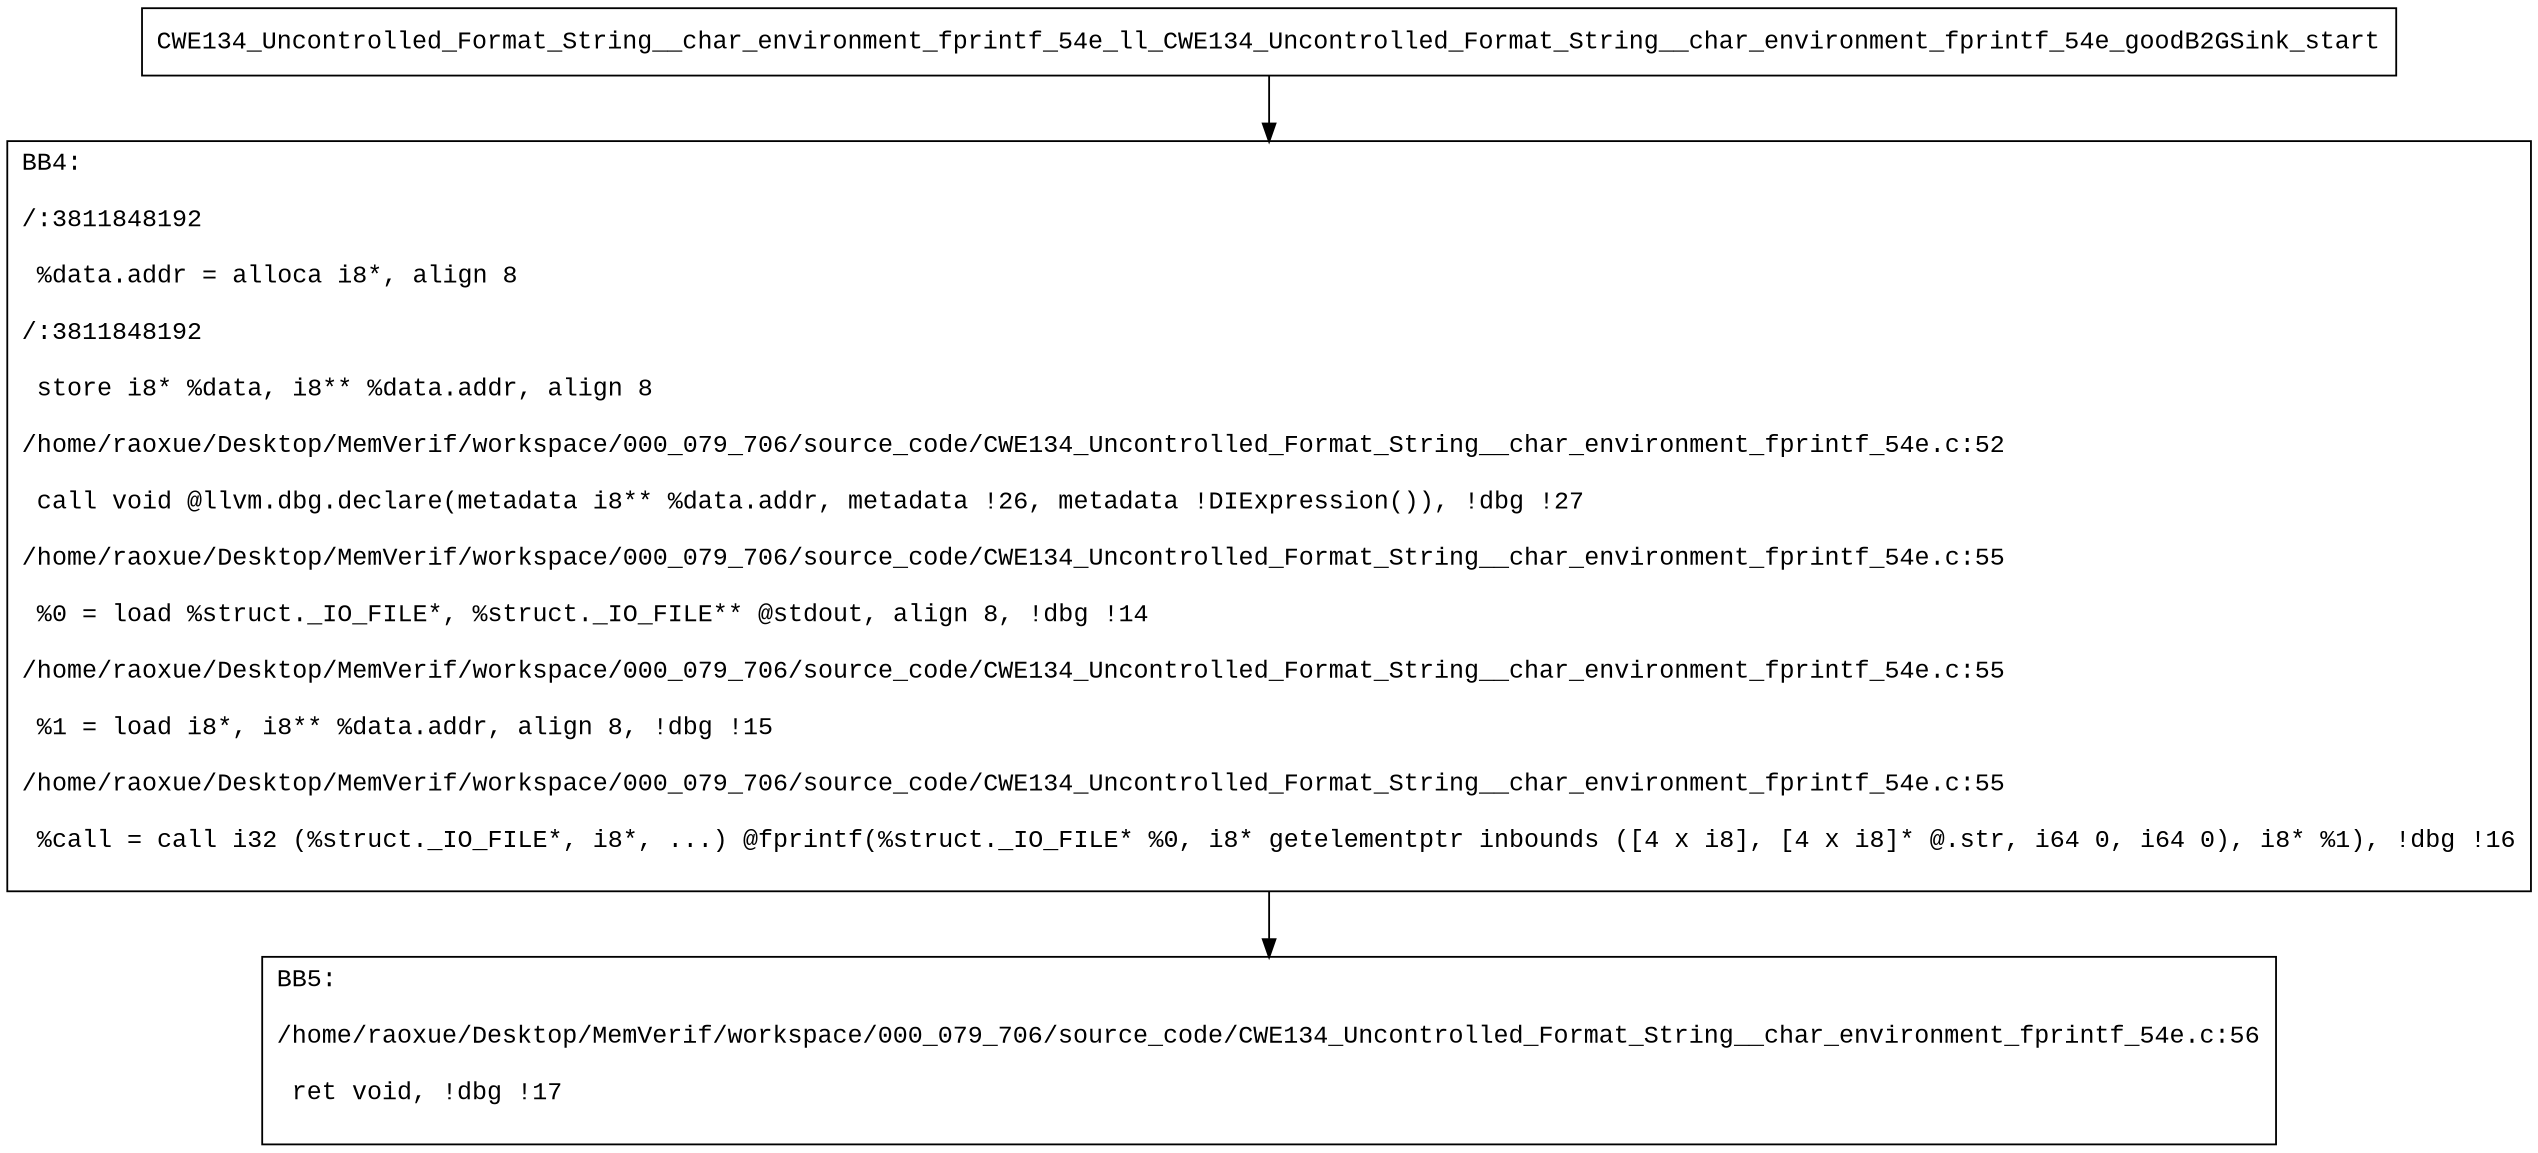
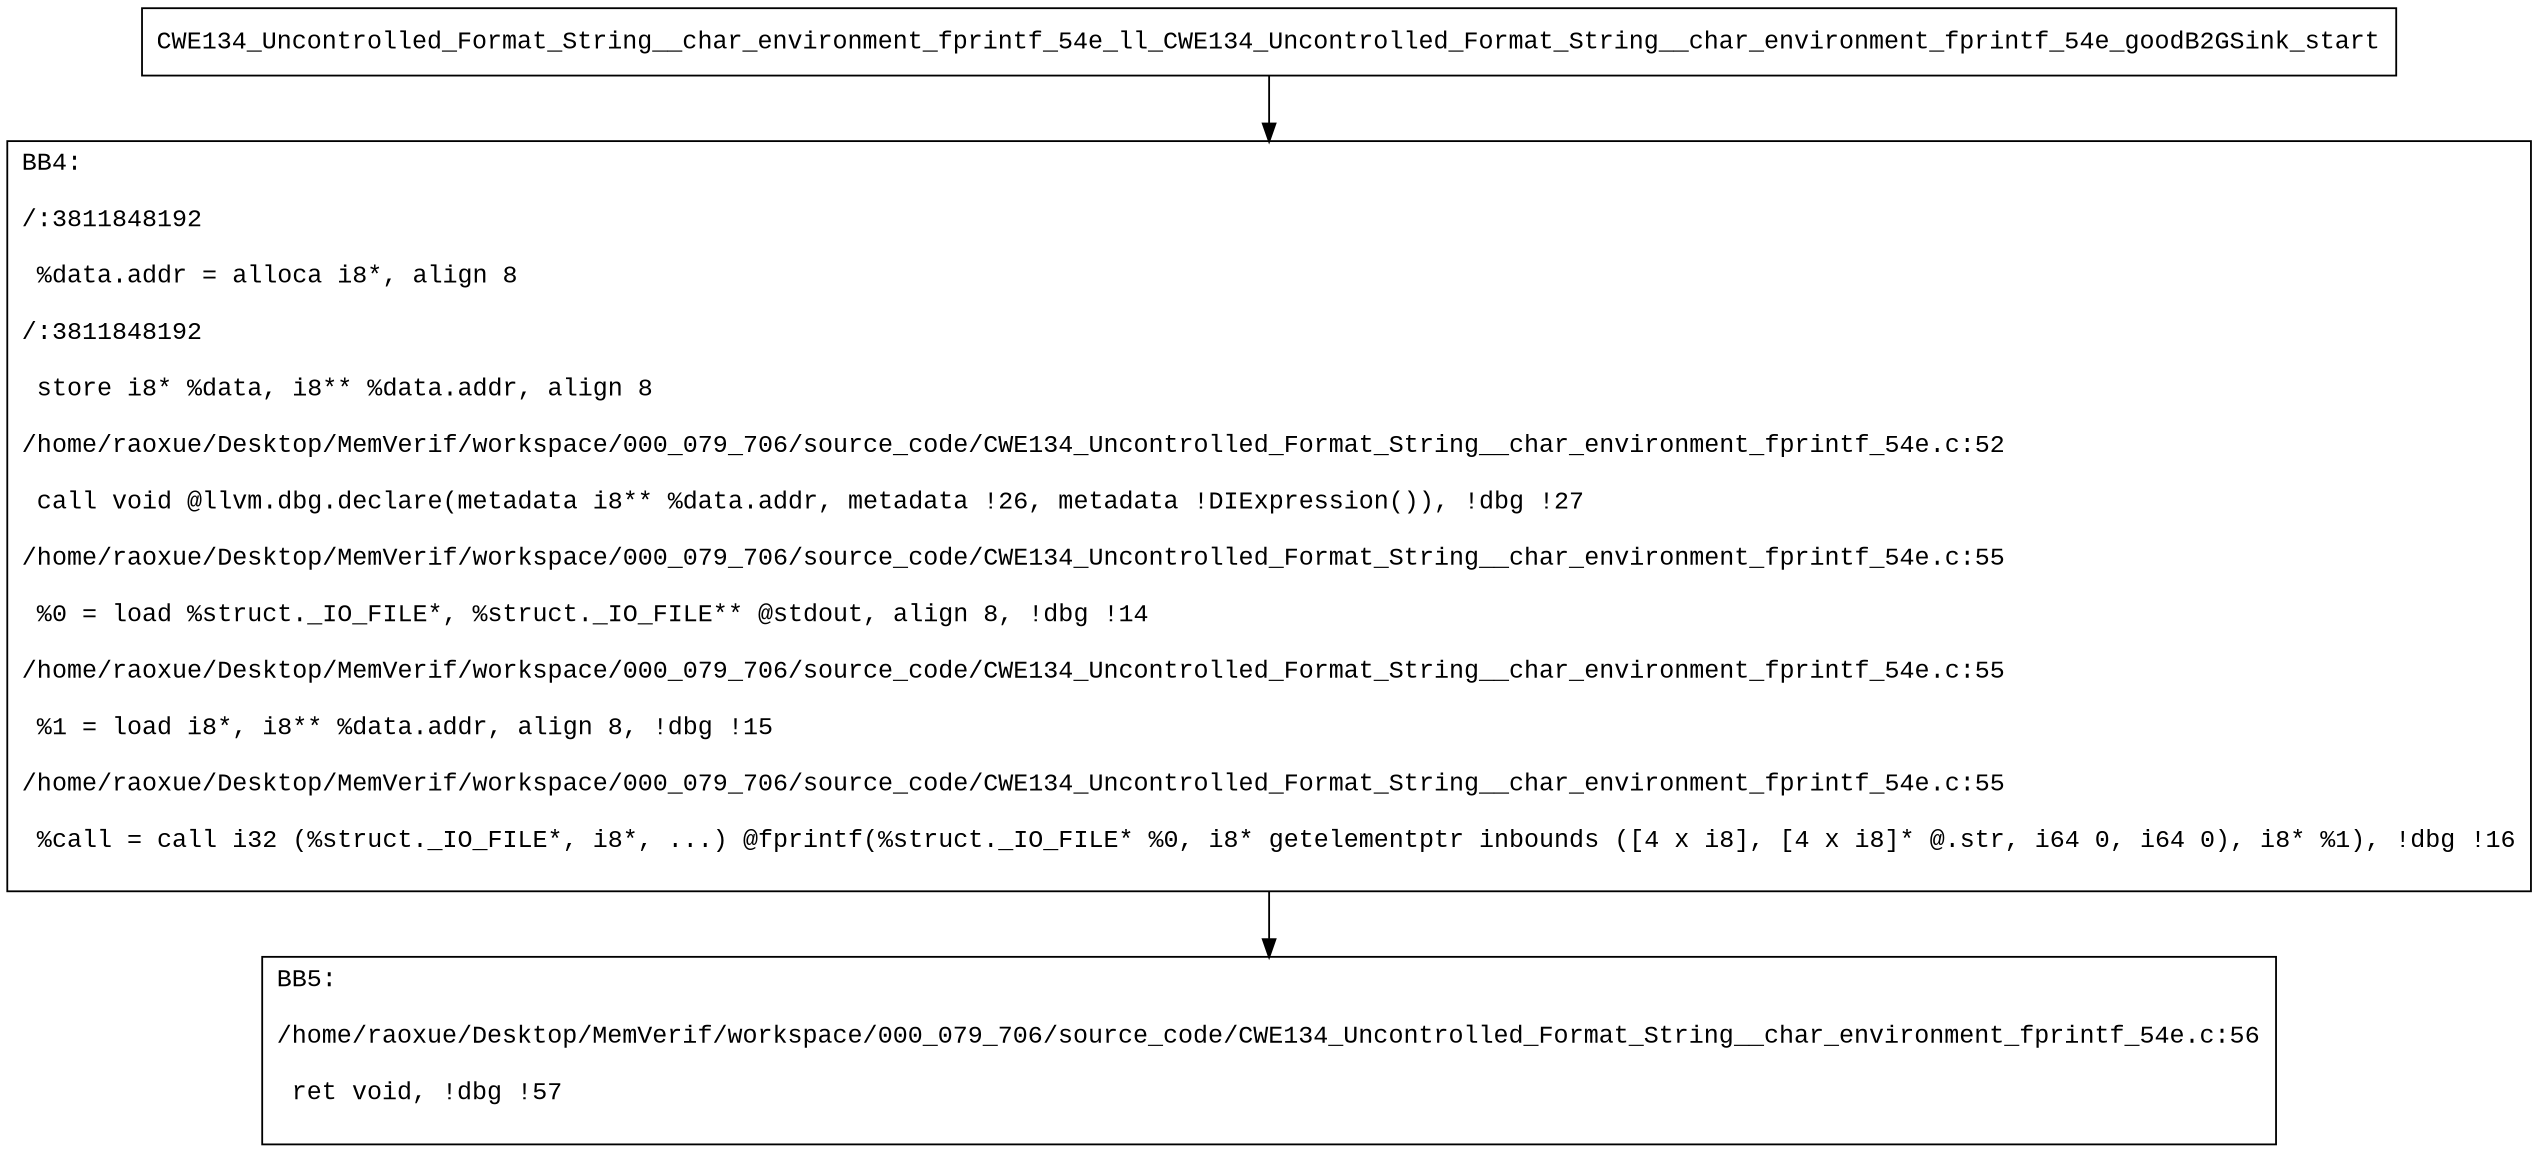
node "BB5:": text "ret void, !dbg !17" -> "ret void, !dbg !57"
